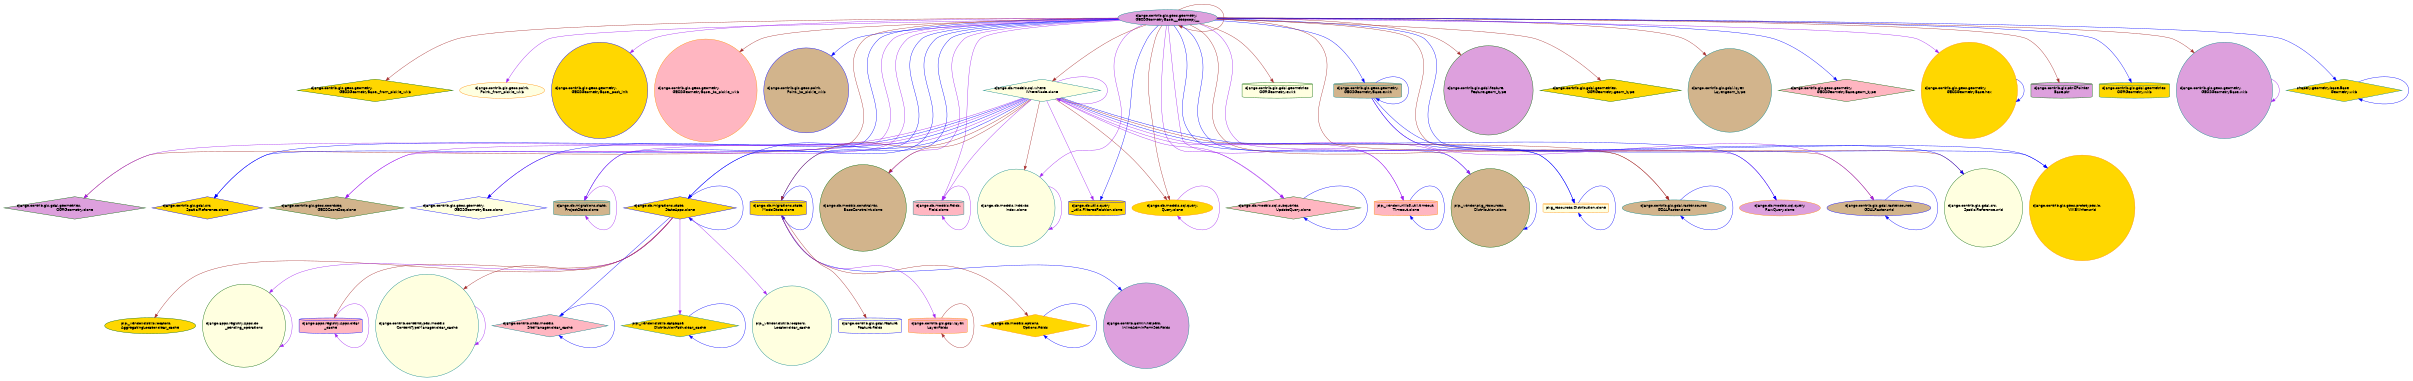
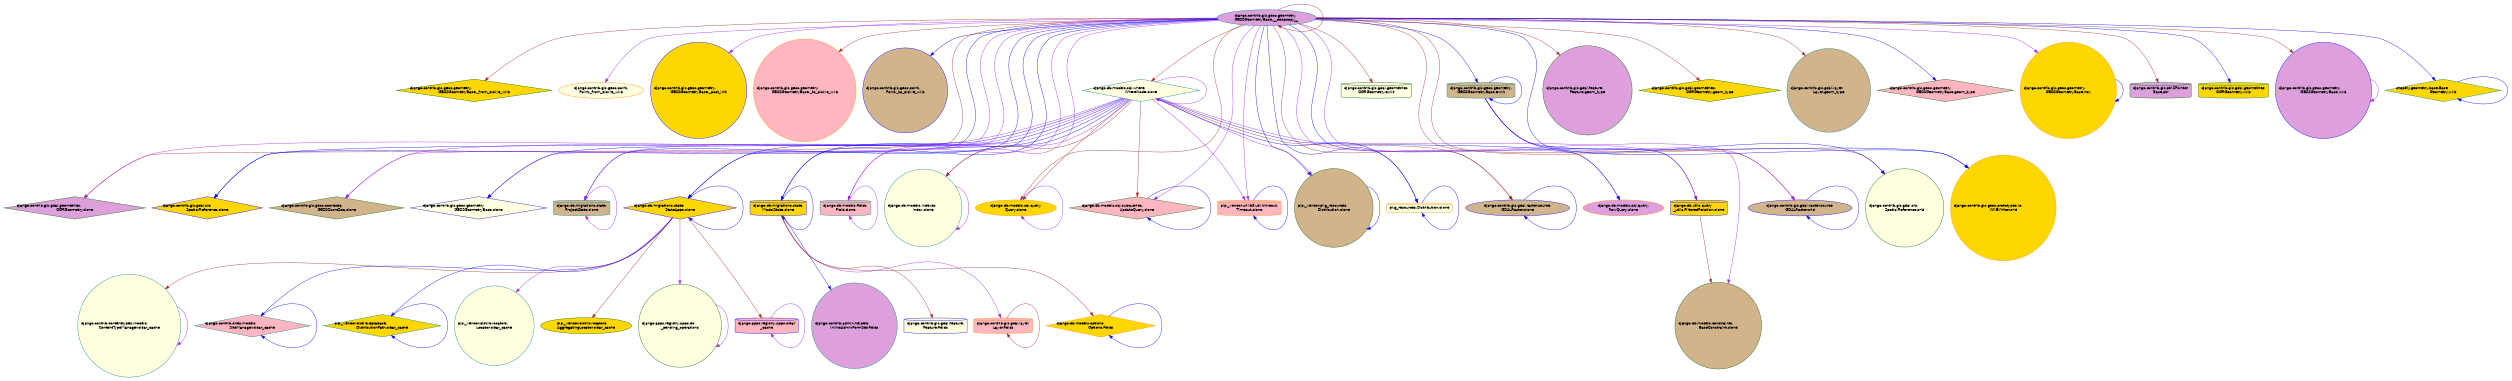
node "django.contrib.gis.geos.geometry. GEOSGeometryBase.wkb": color teal -> blue
edge "django.db.models.sql.where. WhereNode.clone" -> "django.db.models.constraints. BaseConstraint.clone": now "django.db.utils.query _utils.FilteredRelation.clone" -> "django.db.models.constraints. BaseConstraint.clone"
edge "django.db.models.sql.where. WhereNode.clone" -> "django.db.models.sql.subqueries. UpdateQuery.clone": color purple -> brown
edge "django.db.models.sql.where. WhereNode.clone" -> "django.db.migrations.state. ModelState.clone": color brown -> blue
node "django.contrib.gis.gdal.raster.source. GDALRaster.clone": color teal -> blue
edge "django.db.migrations.state. StateApps.clone" -> "pip._vendor.distlib.database. DistributionPath.clear_cache": color purple -> blue
